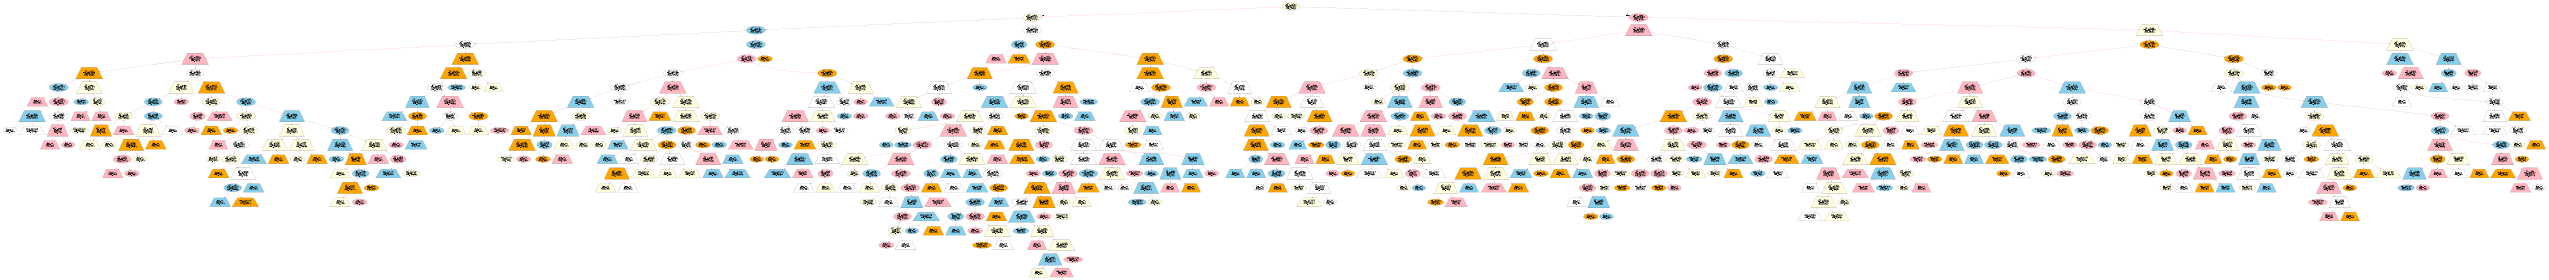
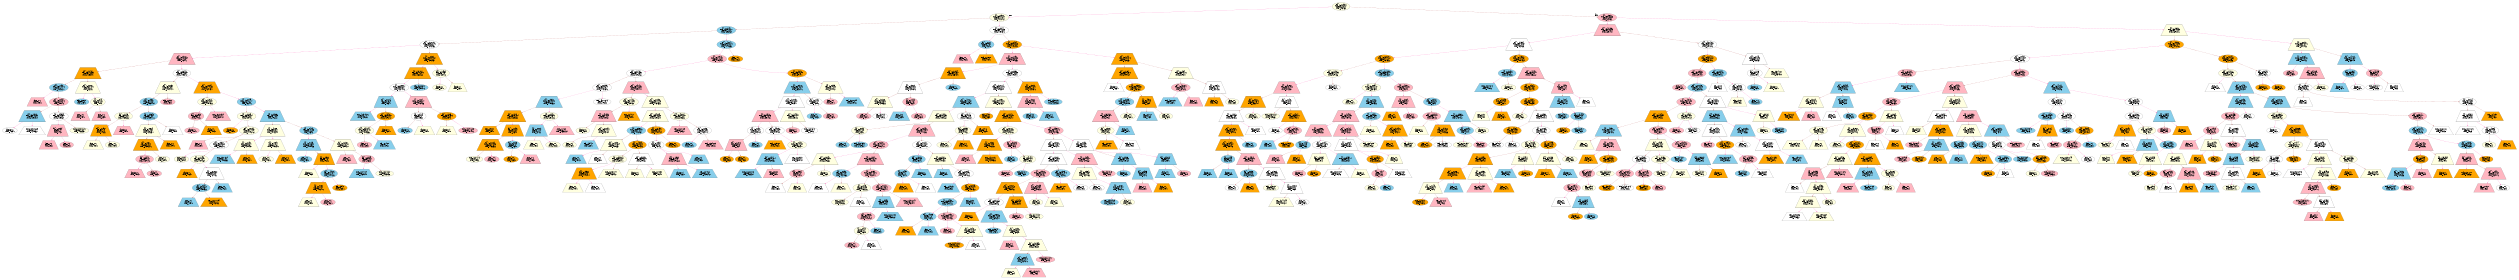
node "mse = 127008.0 samples = 3 value = 1101.0": shape ellipse -> trapezium
node "mse = 0.0 samples = 3 value = 551.0": removed
